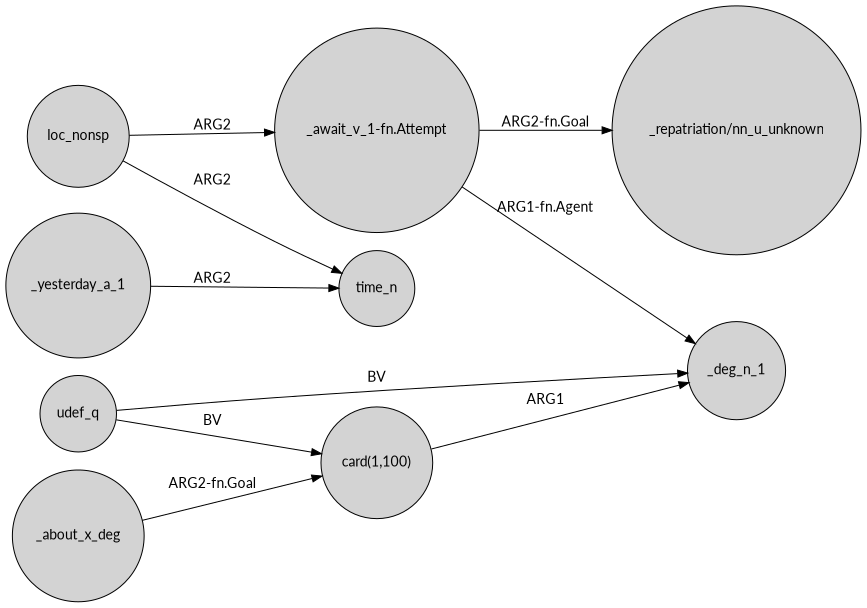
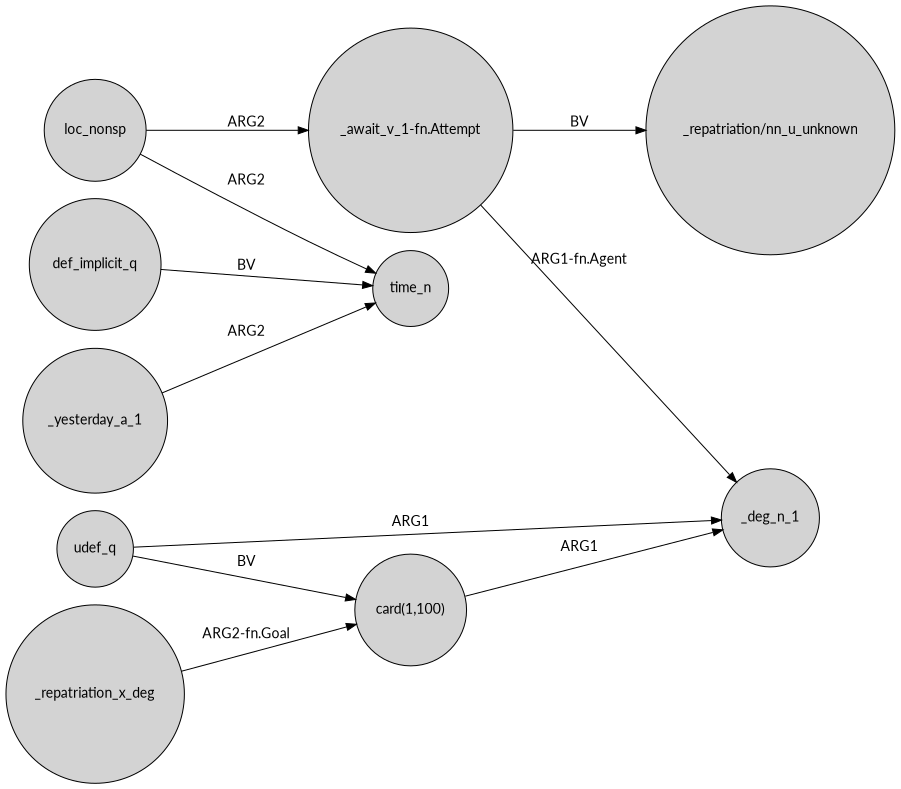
edge "_await_v_1-fn.Attempt" -> "_repatriation/nn_u_unknown": label "ARG2-fn.Goal" -> "BV"
node "def_implicit_q": added
edge "udef_q" -> "_deg_n_1": label "BV" -> "ARG1"
node "_about_x_deg": label "_about_x_deg" -> "_repatriation_x_deg"
